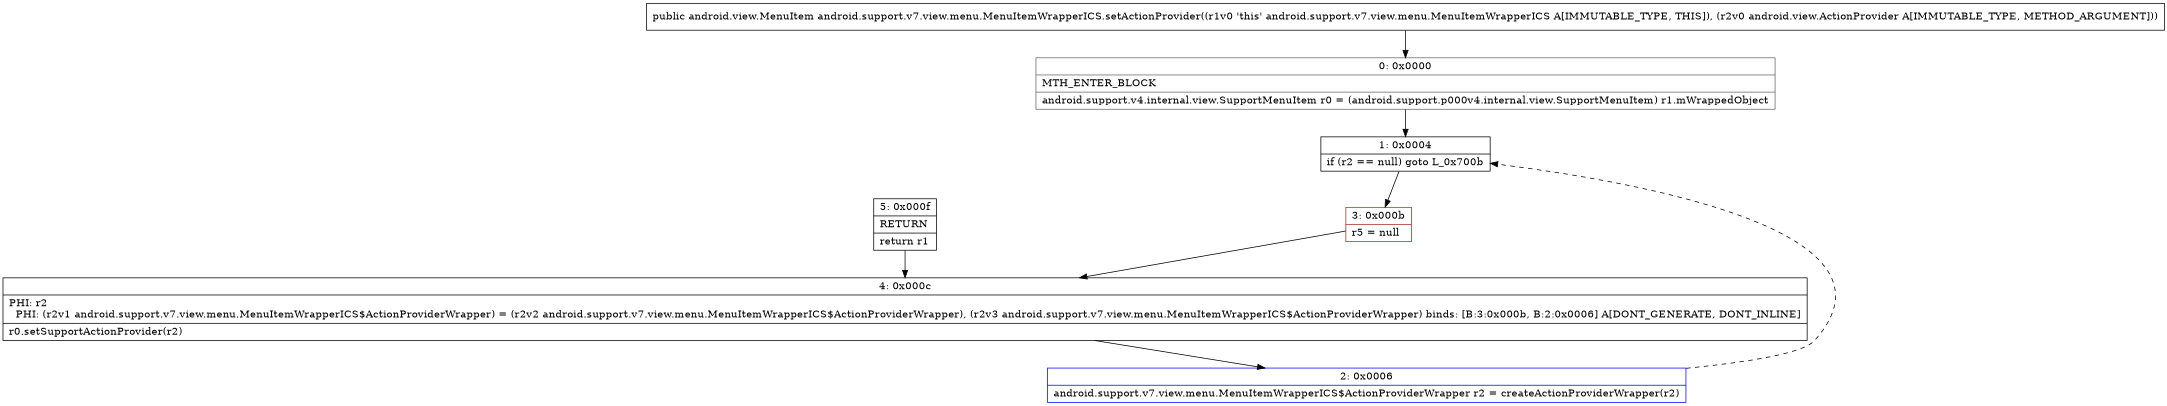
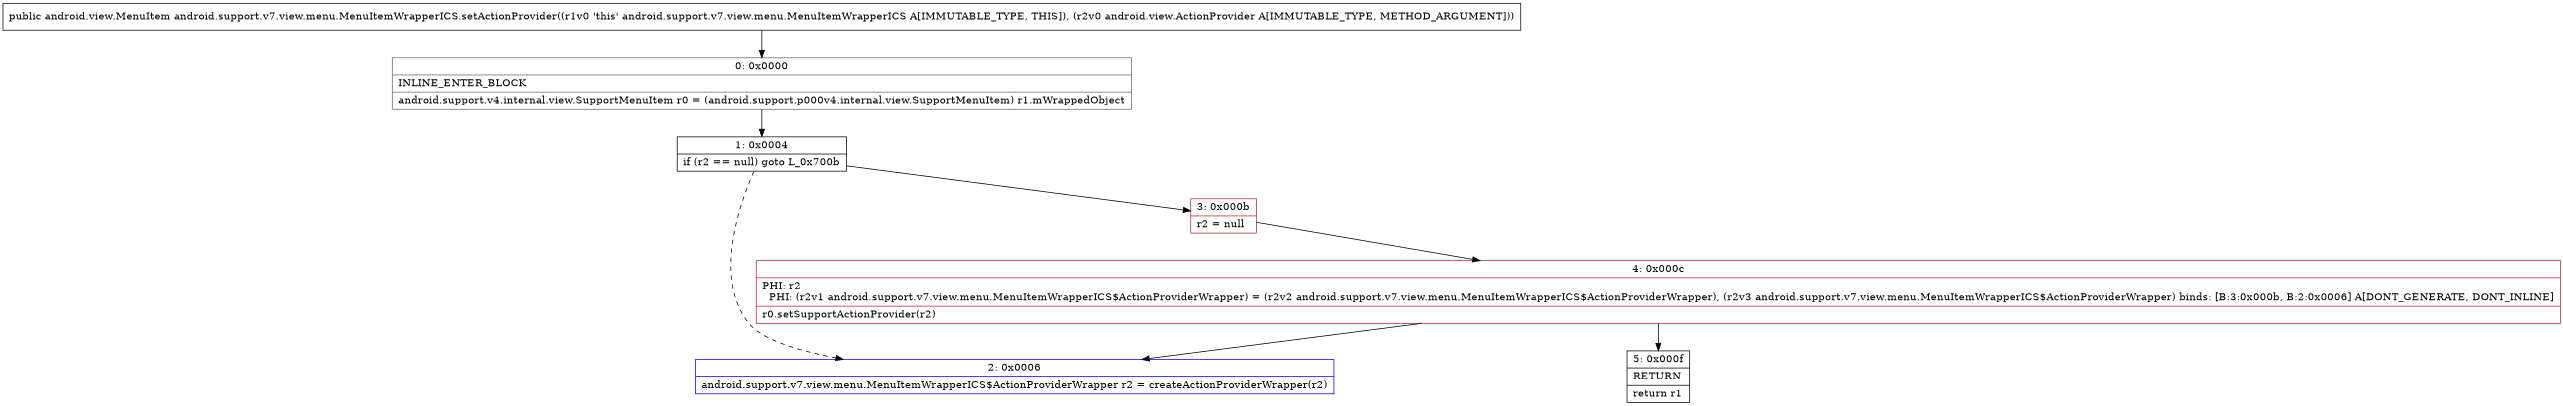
node "0: 0x0000": text "MTH_ENTER_BLOCK" -> "INLINE_ENTER_BLOCK"
edge "2: 0x0006" -> "1: 0x0004": reversed
node "3: 0x000b": text "r5 = null" -> "r2 = null"
edge "5: 0x000f" -> "4: 0x000c": reversed
node "4: 0x000c": color black -> brown
